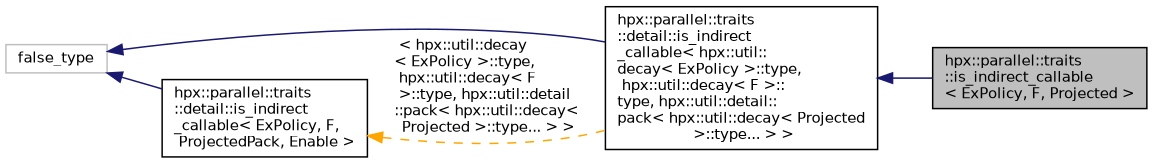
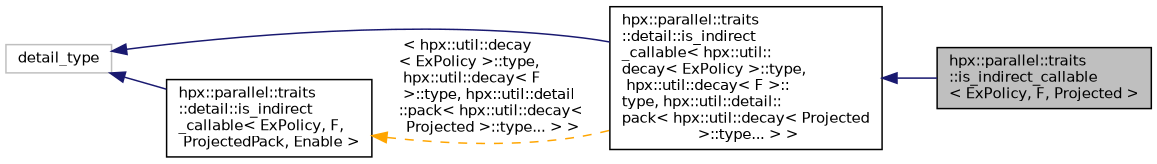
node "false_type": label "false_type" -> "detail_type"
